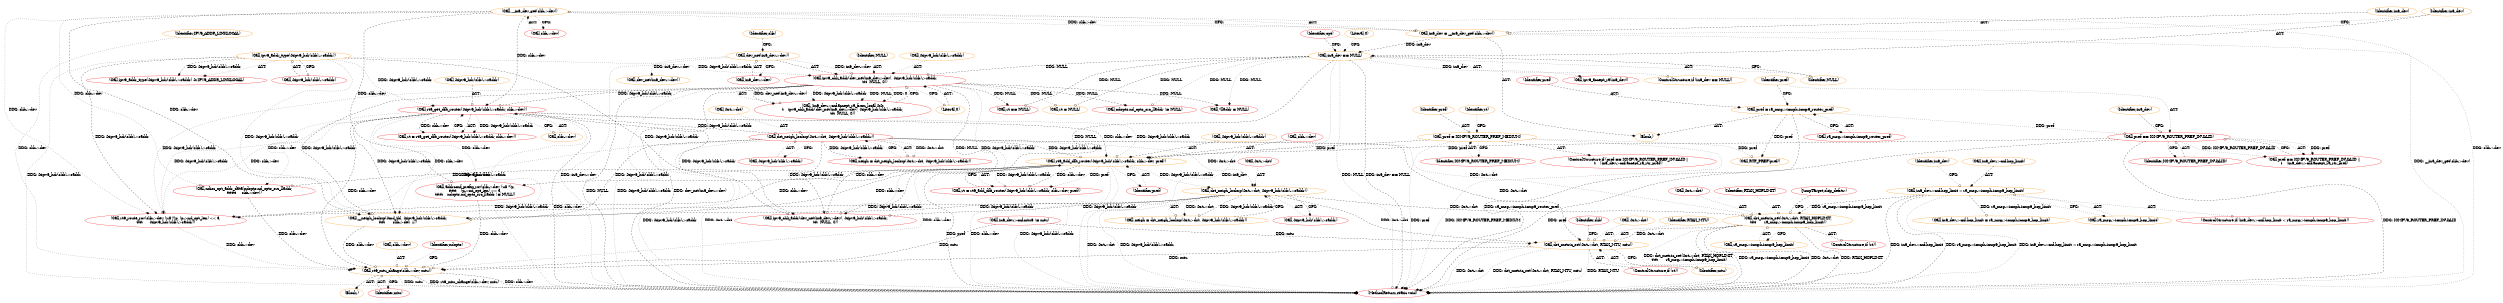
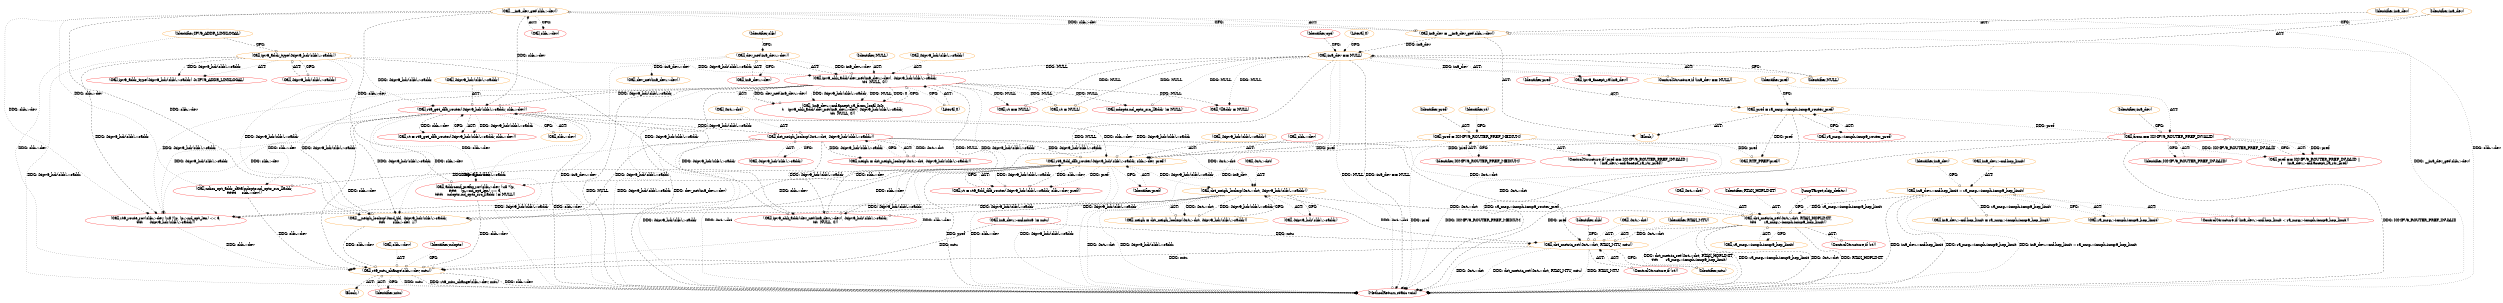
edge "(Identifier,IPV6_ADDR_LINKLOCAL)" -> "(Call,ipv6_addr_type(&ipv6_hdr(skb)->saddr))": added, label "CFG:"
node "(Call,pref == ICMPV6_ROUTER_PREF_INVALID)": label "(Call,pref == ICMPV6_ROUTER_PREF_INVALID)" -> "(Call,from == ICMPV6_ROUTER_PREF_INVALID)"
